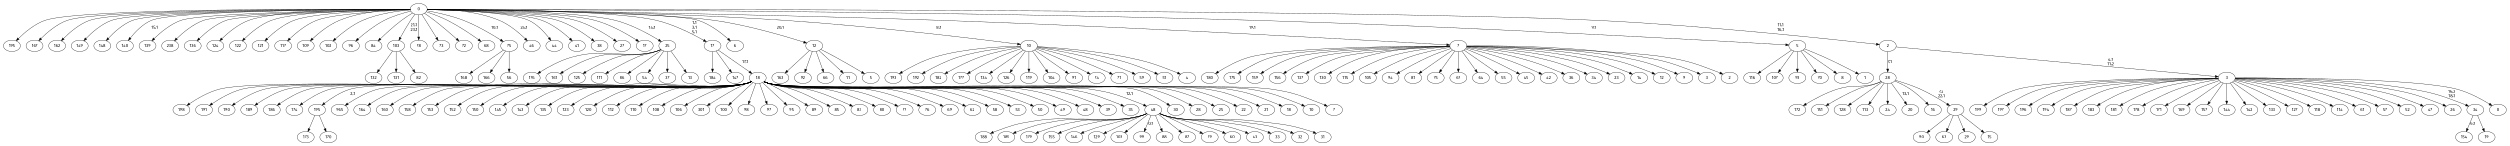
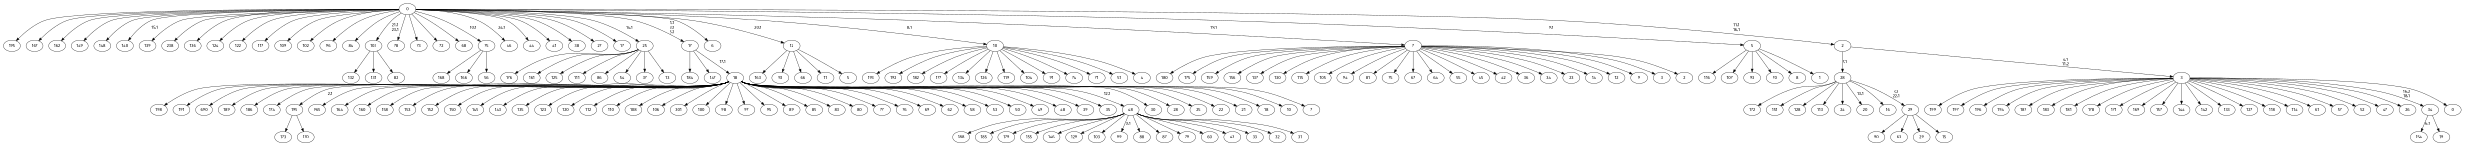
node "121": removed
node "59": removed
node "190": label "190" -> "690"
